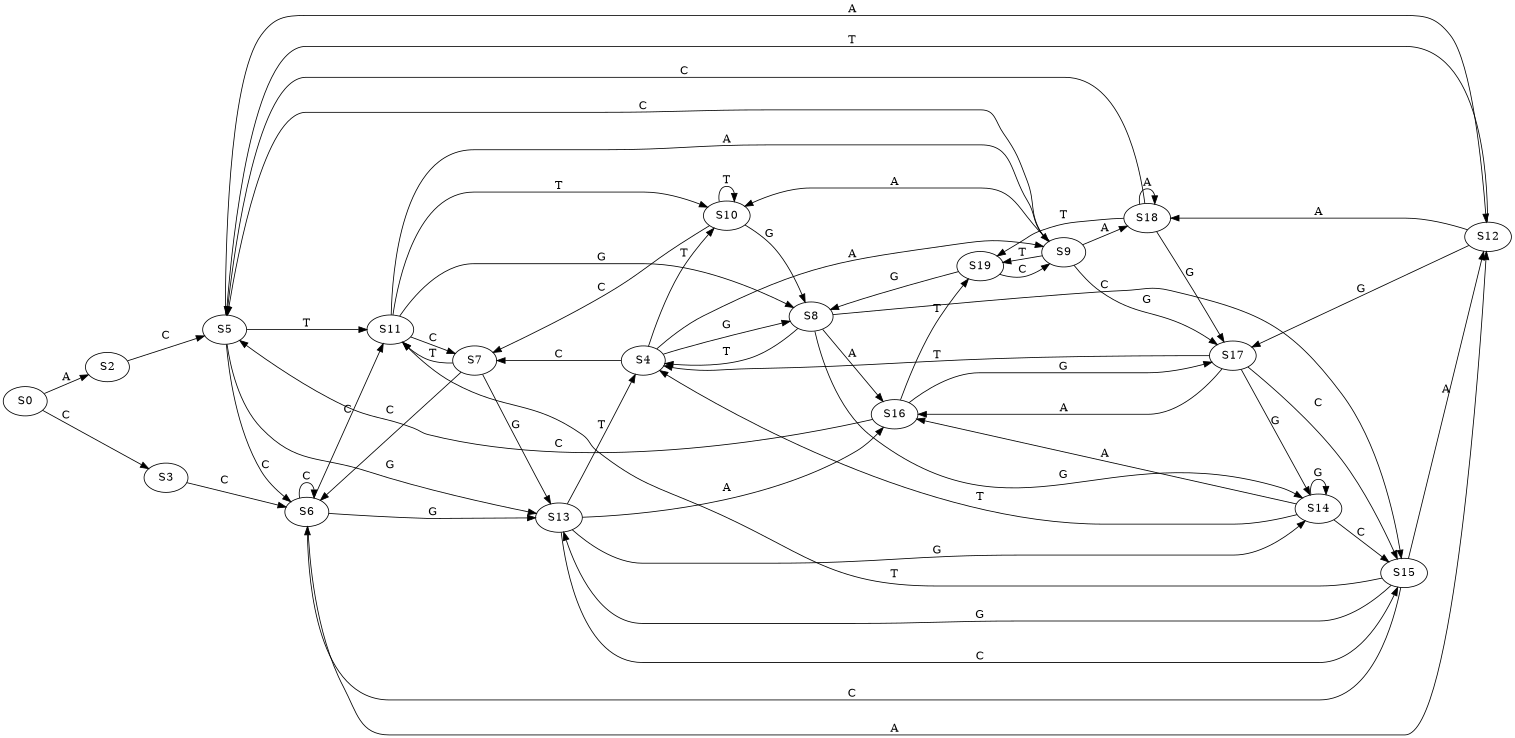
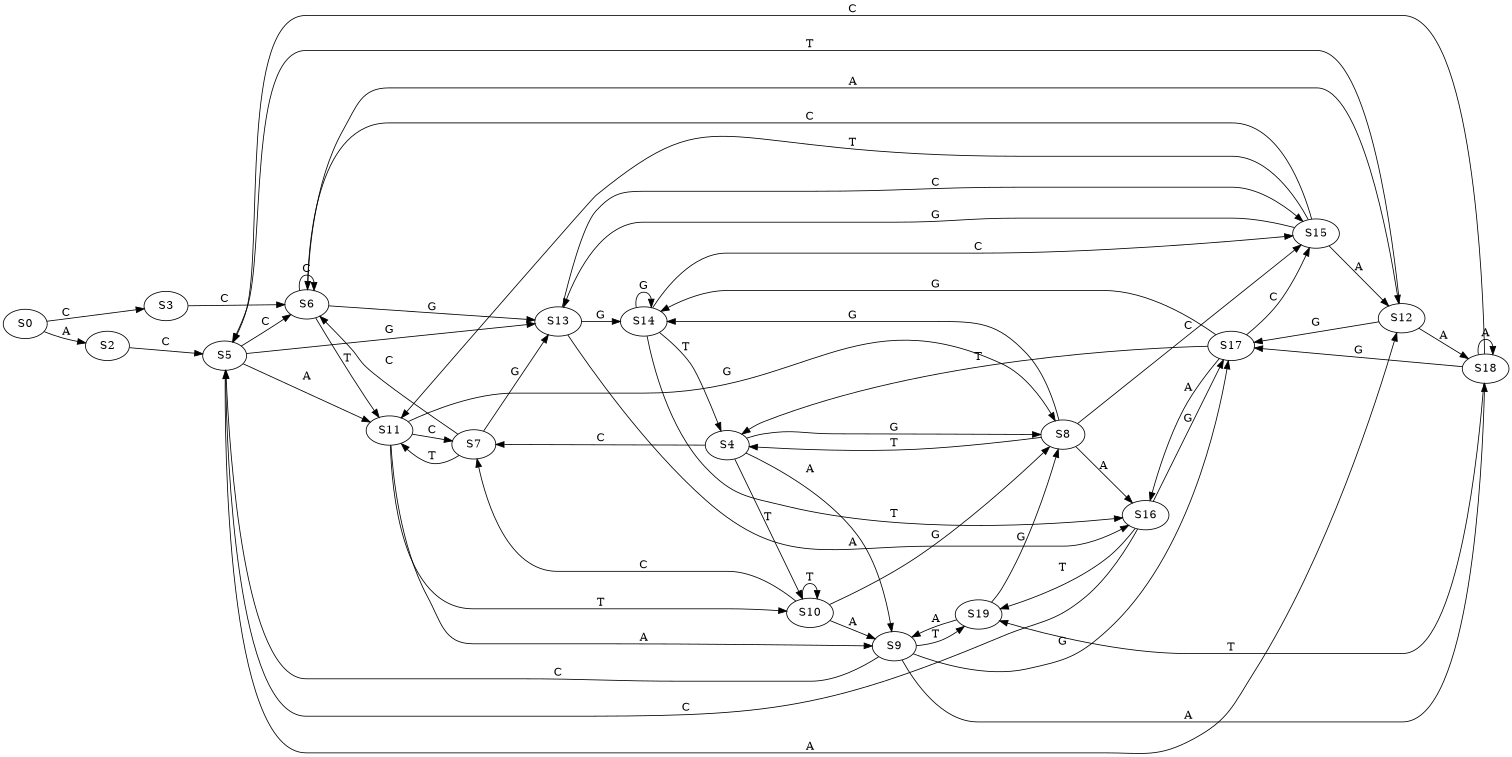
edge "S9" -> "S10": reversed
edge "S19" -> "S9": label "C" -> "A"
edge "S5" -> "S11": label "T" -> "A"
edge "S6" -> "S11": label "C" -> "T"
edge "S13" -> "S4": removed, label "T"
edge "S14" -> "S16": label "A" -> "T"
